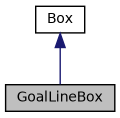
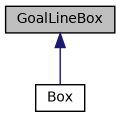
edge "GoalLineBox" -> "Box": reversed
